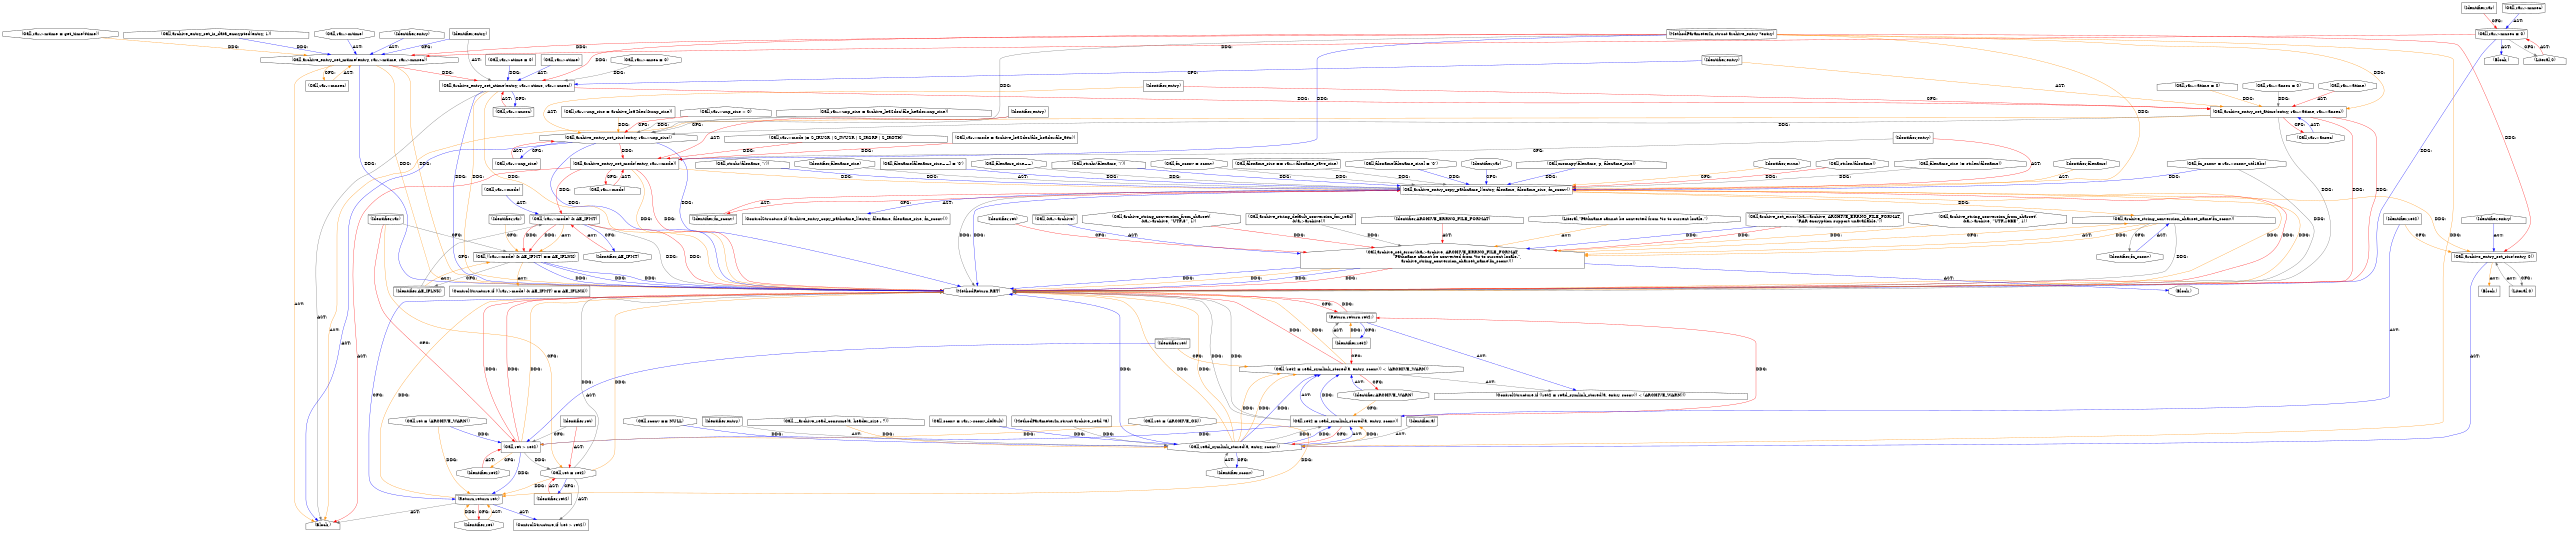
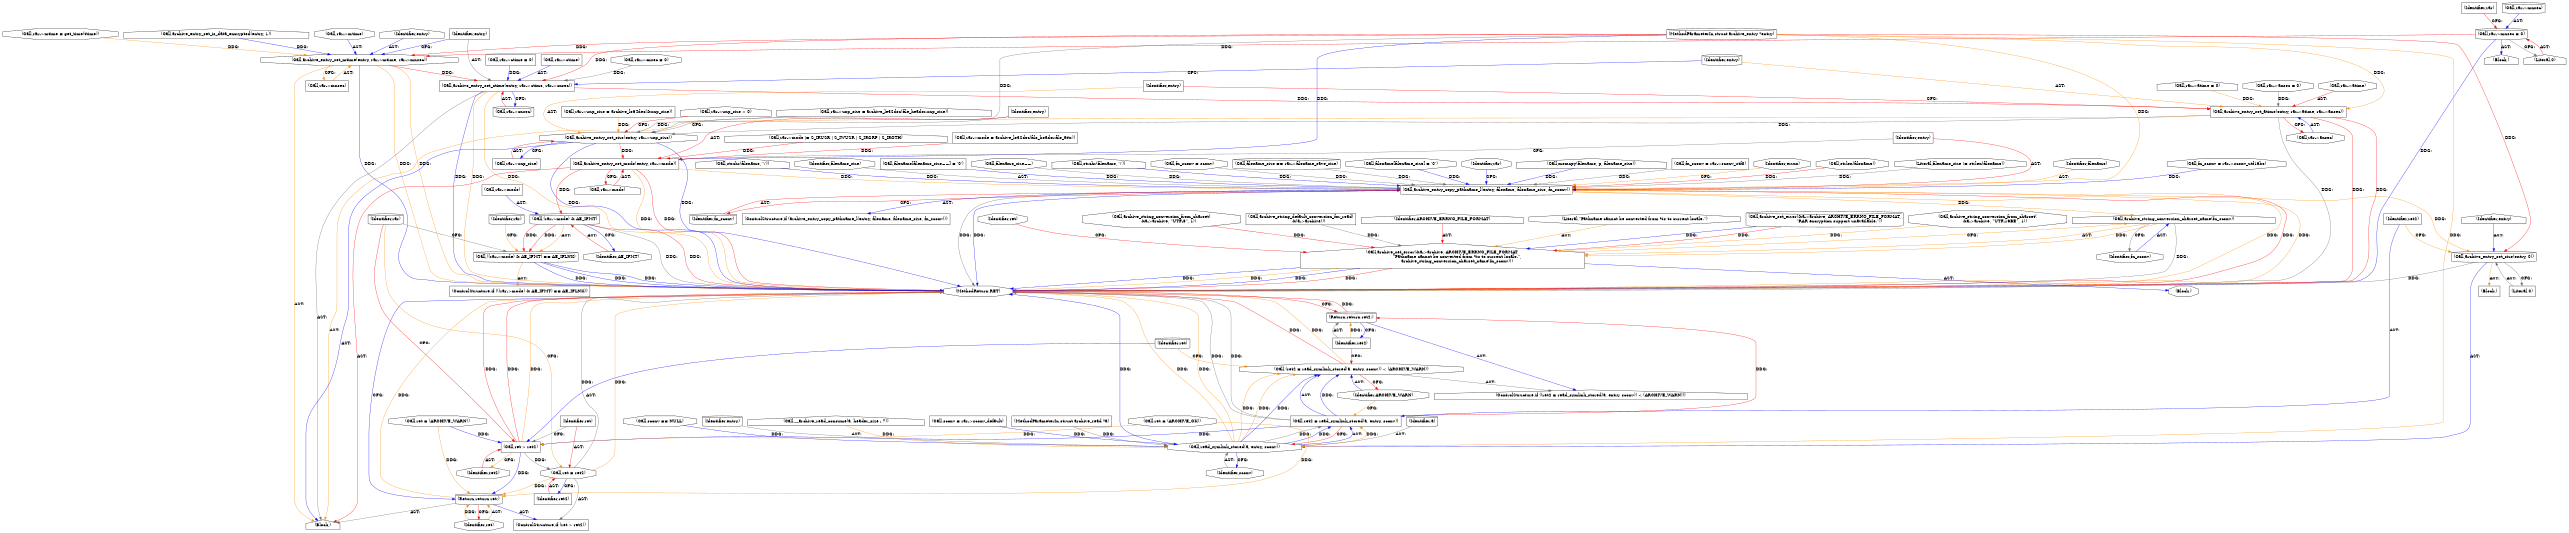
node "(Call,fn_sconv = rar->sconv_utf8)": added
node "(Call,filename_size != strlen(filename))": label "(Call,filename_size != strlen(filename))" -> "(Literal,filename_size != strlen(filename))"
node "(Call,&a->archive)": removed
edge "(Call,fn_sconv = rar->sconv_utf16be)" -> "(MethodReturn,RET)": now "(Call,archive_entry_set_size(entry, 0))" -> "(MethodReturn,RET)"
node "(Identifier,AE_IFLNK)": removed
